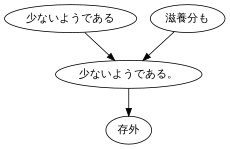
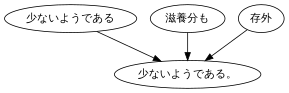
edge "少ないようである。" -> "存外": reversed
